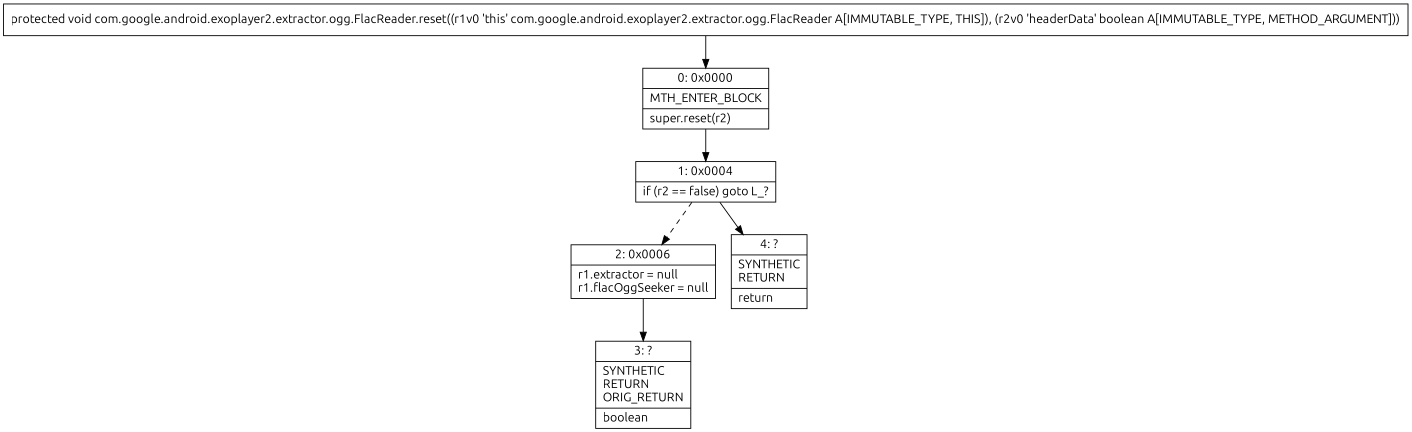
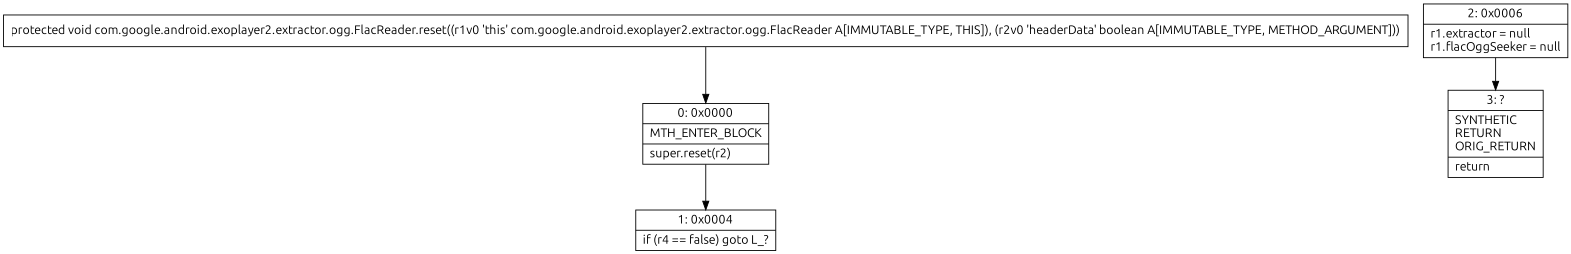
node "1: 0x0004": text "if (r2 == false) goto L_?" -> "if (r4 == false) goto L_?"
edge "1: 0x0004" -> "2: 0x0006": removed
node "4: ?": removed
node "3: ?": text "boolean" -> "return"
